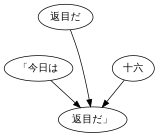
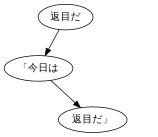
edge "返目だ" -> "返目だ」": now "返目だ" -> "「今日は"
node "十六": removed
